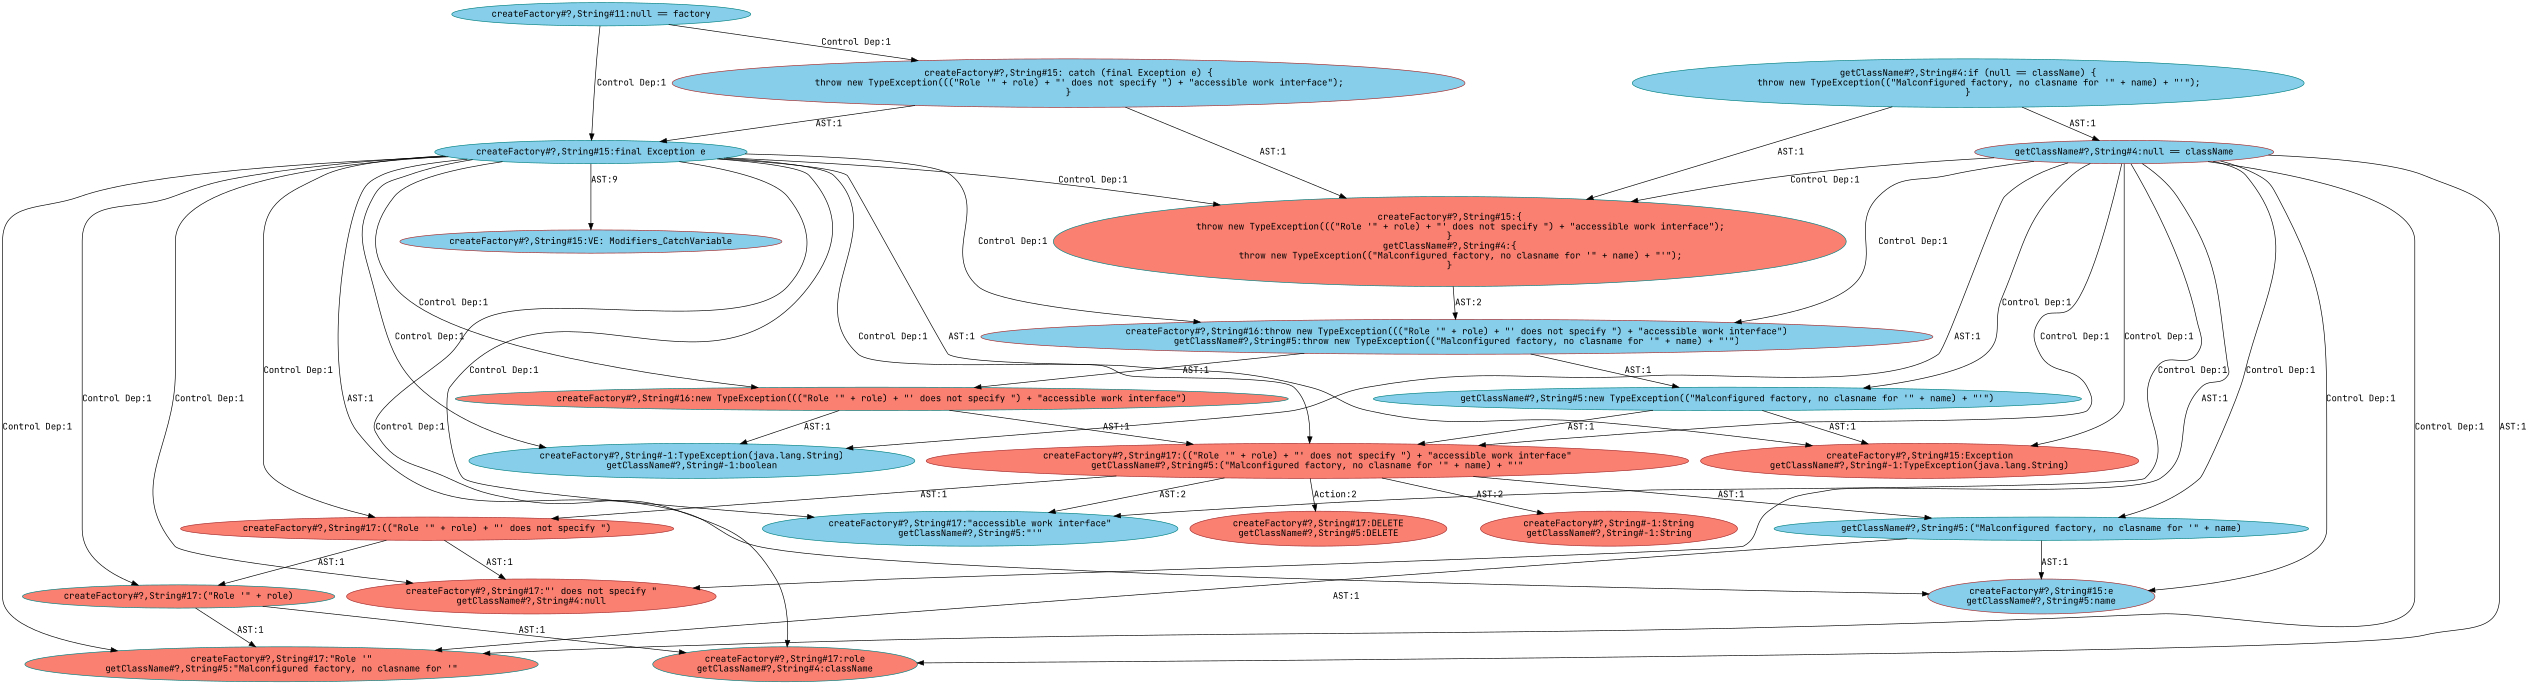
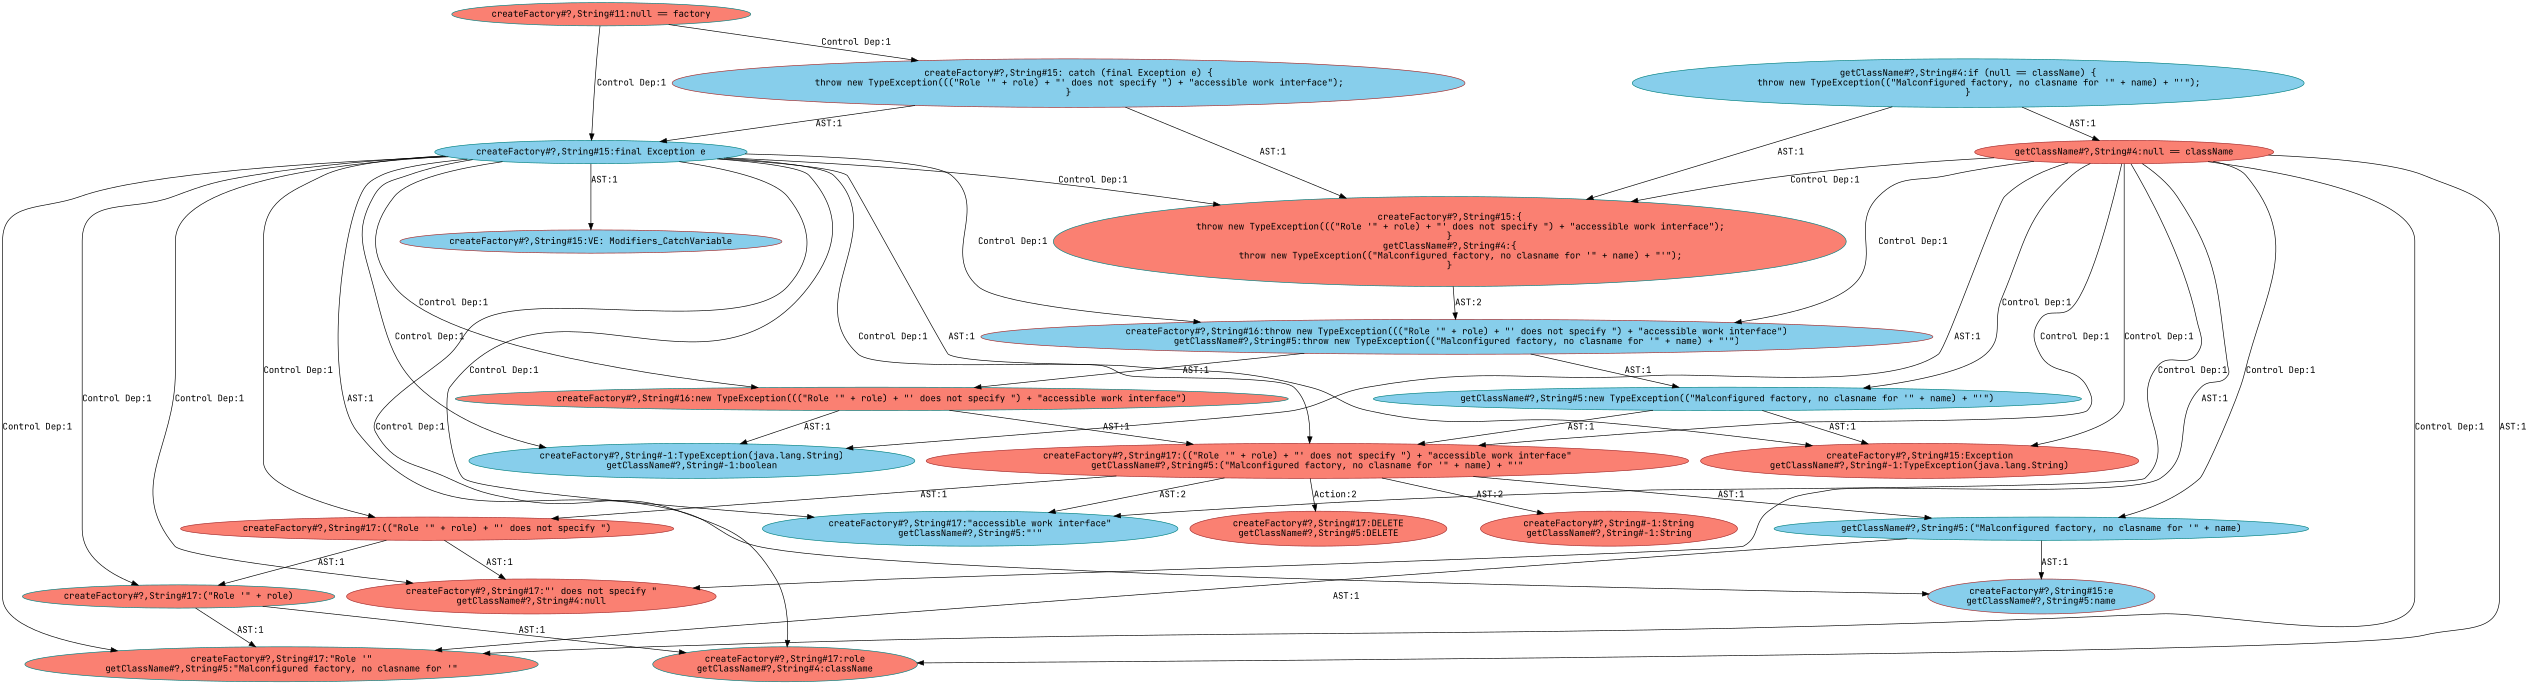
node "createFactory#?,String#11:null == factory": fillcolor skyblue -> salmon
node "getClassName#?,String#4:null == className": fillcolor skyblue -> salmon
edge "createFactory#?,String#15:final Exception e" -> "createFactory#?,String#15:VE: Modifiers_CatchVariable": label "AST:9" -> "AST:1"
edge "getClassName#?,String#4:null == className" -> "createFactory#?,String#15:e getClassName#?,String#5:name": removed, label "Control Dep:1"
